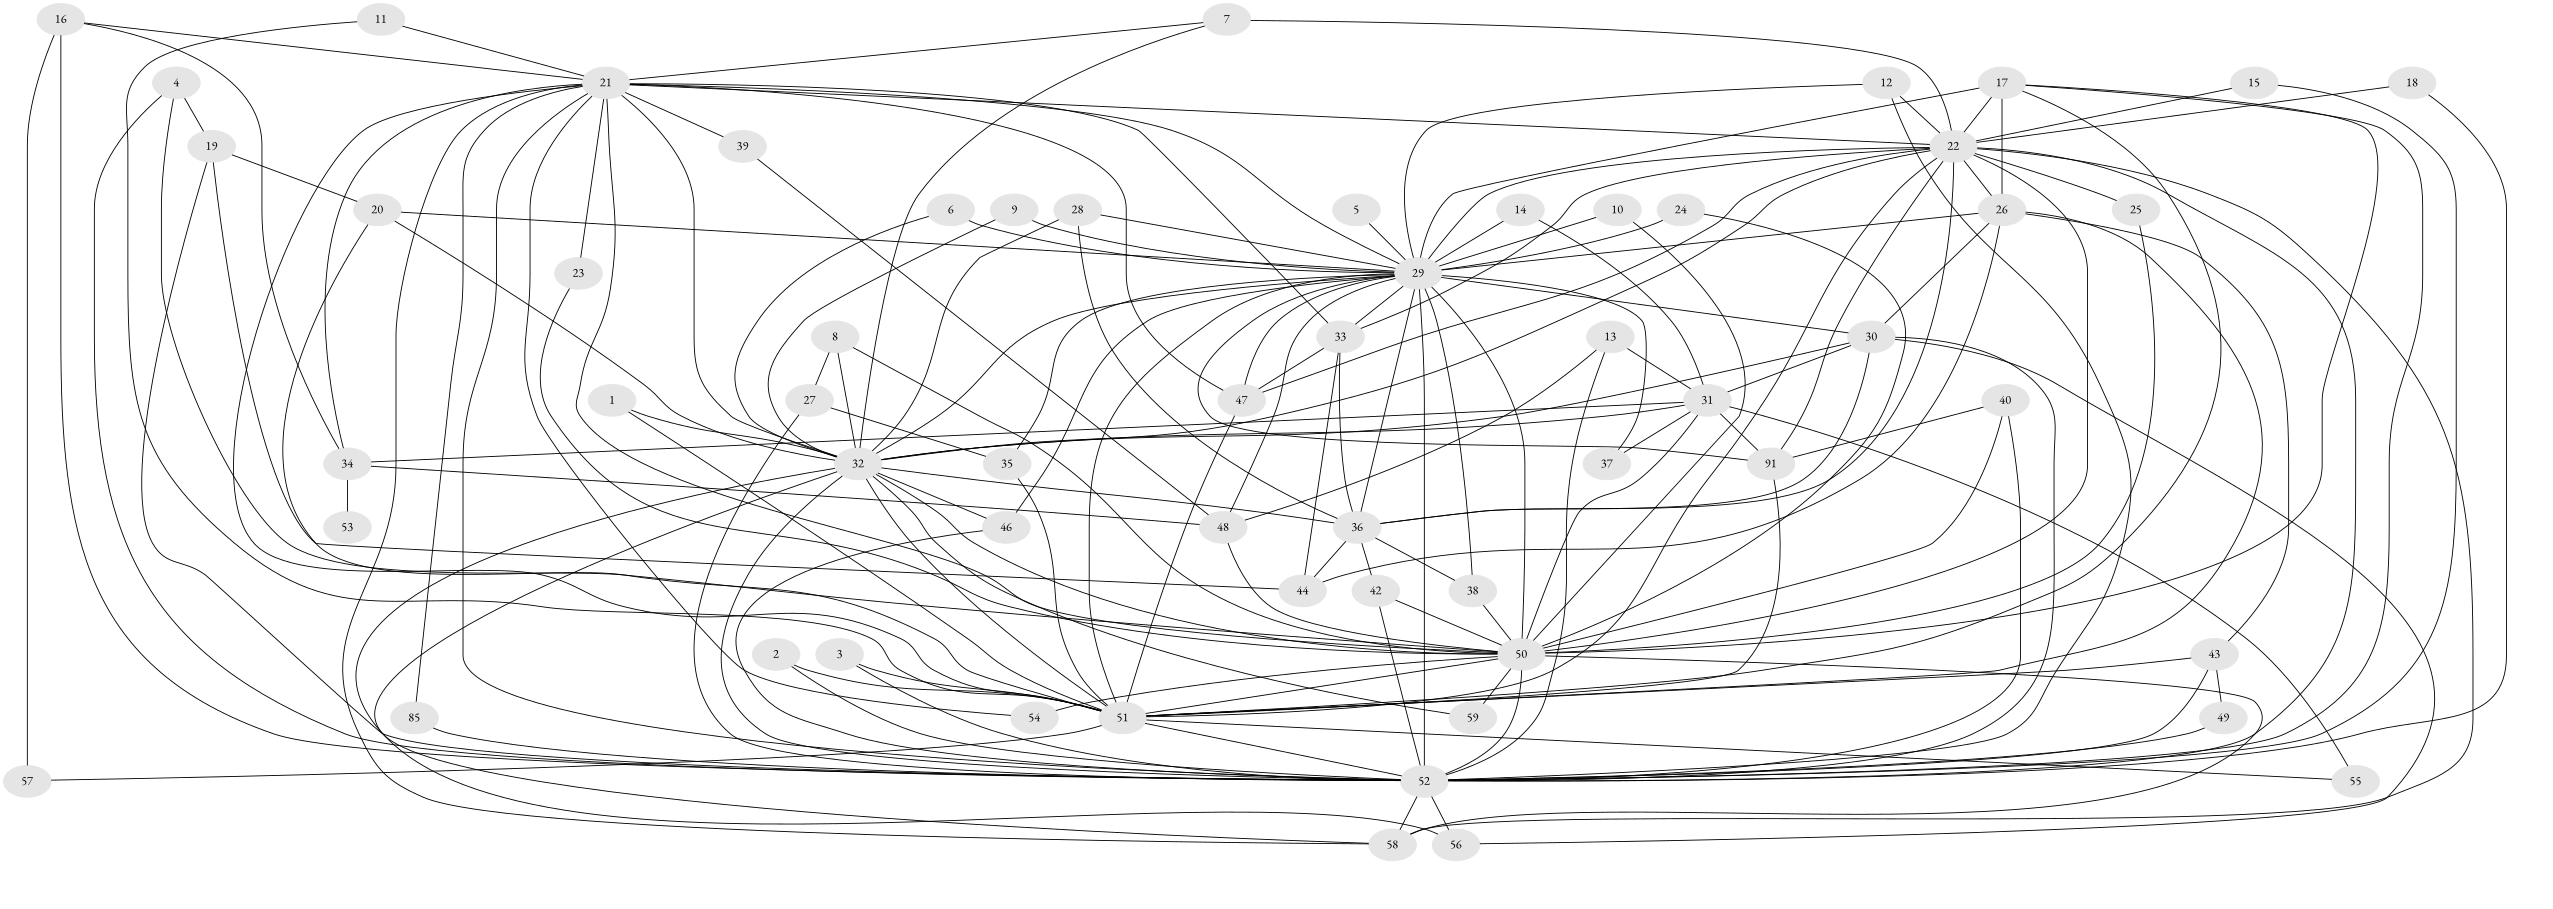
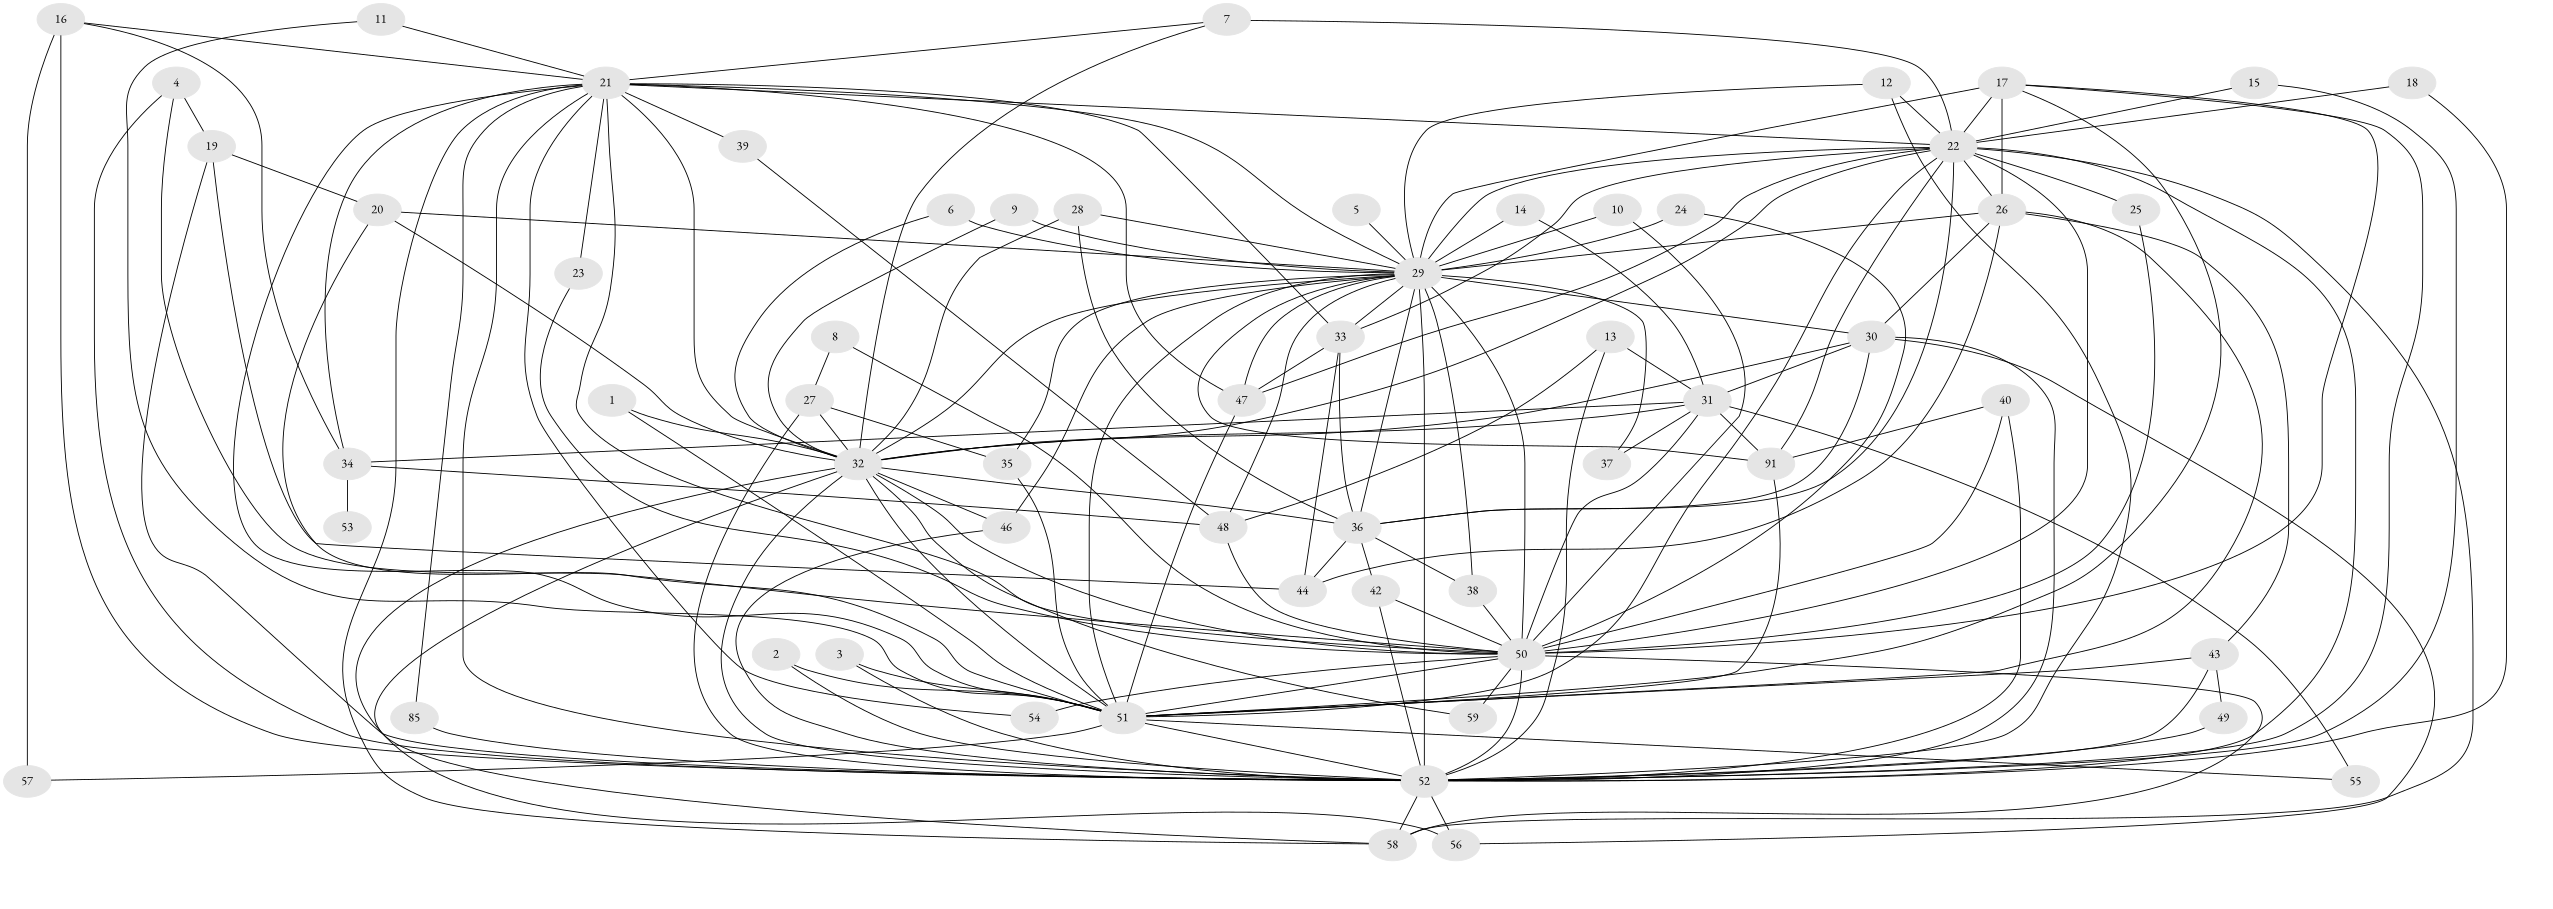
edge "8" -- "32": now "27" -- "32"
